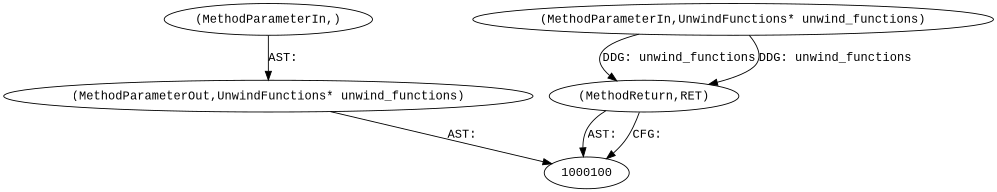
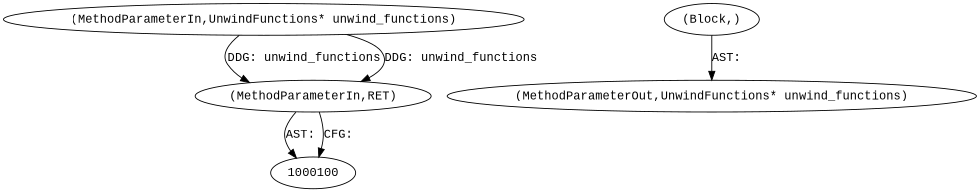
node "(MethodParameterIn,)": label "(MethodParameterIn,)" -> "(Block,)"
node "(MethodReturn,RET)": label "(MethodReturn,RET)" -> "(MethodParameterIn,RET)"
edge "(MethodParameterOut,UnwindFunctions* unwind_functions)" -> "1000100": removed, label "AST:"
